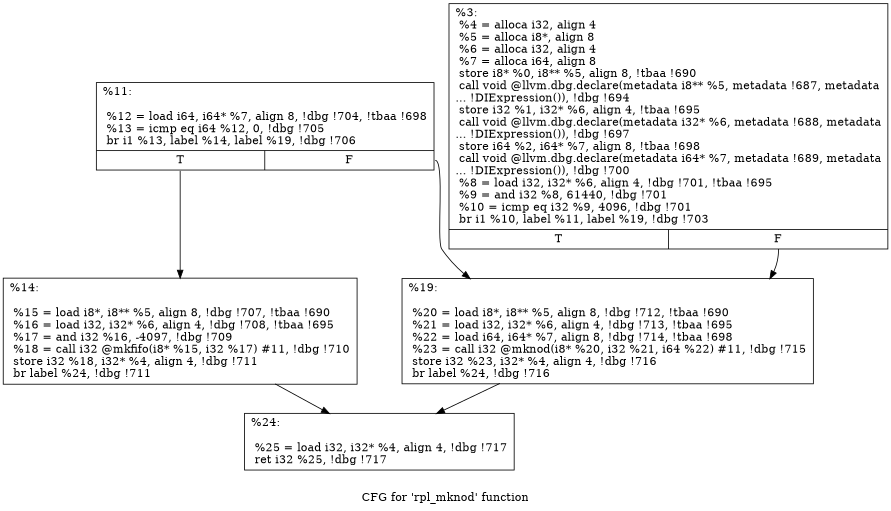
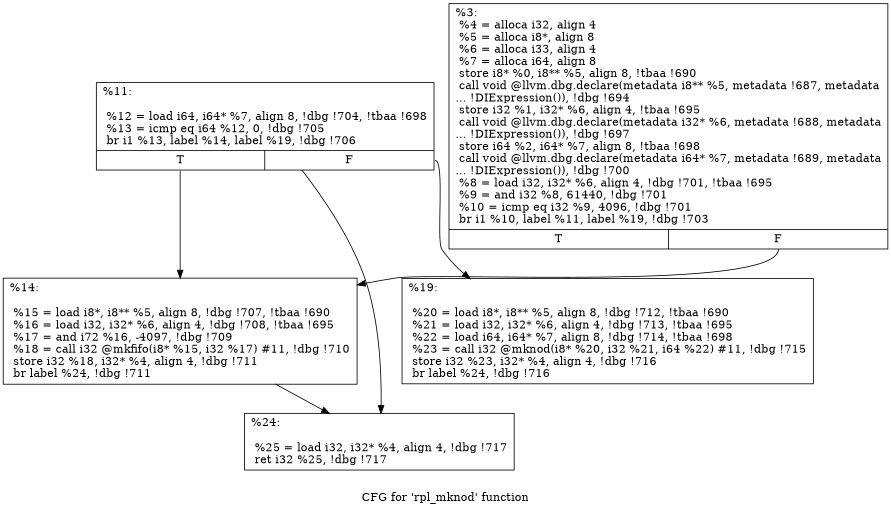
node "%3:": text "%6 = alloca i32, align 4" -> "%6 = alloca i33, align 4"
edge "%3:" -> "%19:": now "%3:" -> "%14:"
node "%14:": text "%17 = and i32 %16, -4097, !dbg !709" -> "%17 = and i72 %16, -4097, !dbg !709"
edge "%19:" -> "%24:": now "%11:" -> "%24:"
